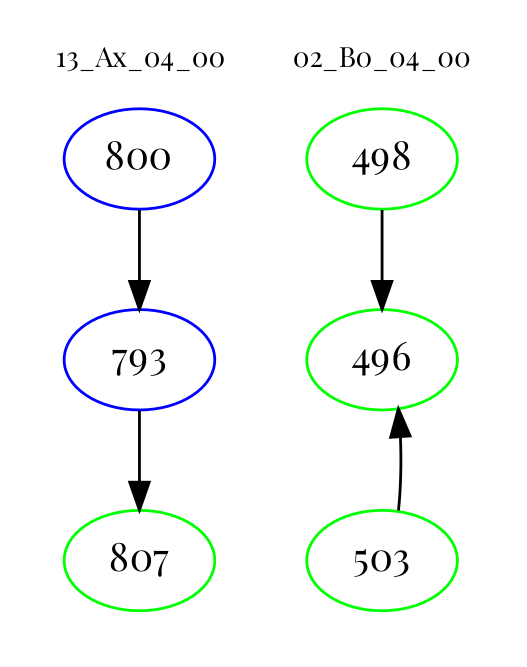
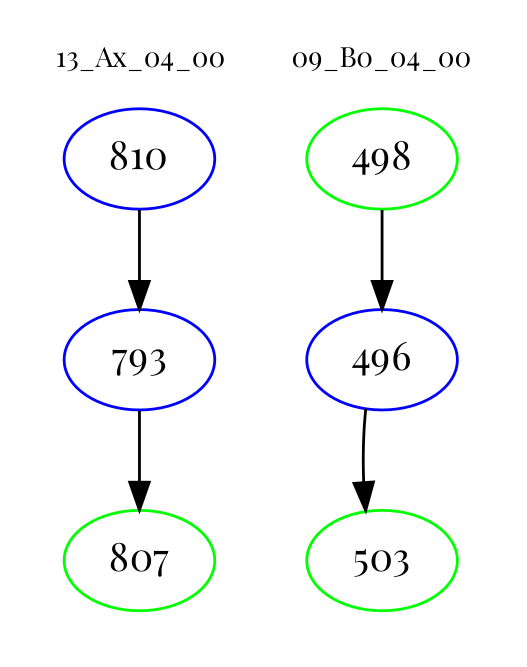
cluster "02_B0_04_00": label "02_B0_04_00" -> "09_B0_04_00"
node "800": label "800" -> "810"
node "496": color green -> blue
edge "503" -> "496": reversed
